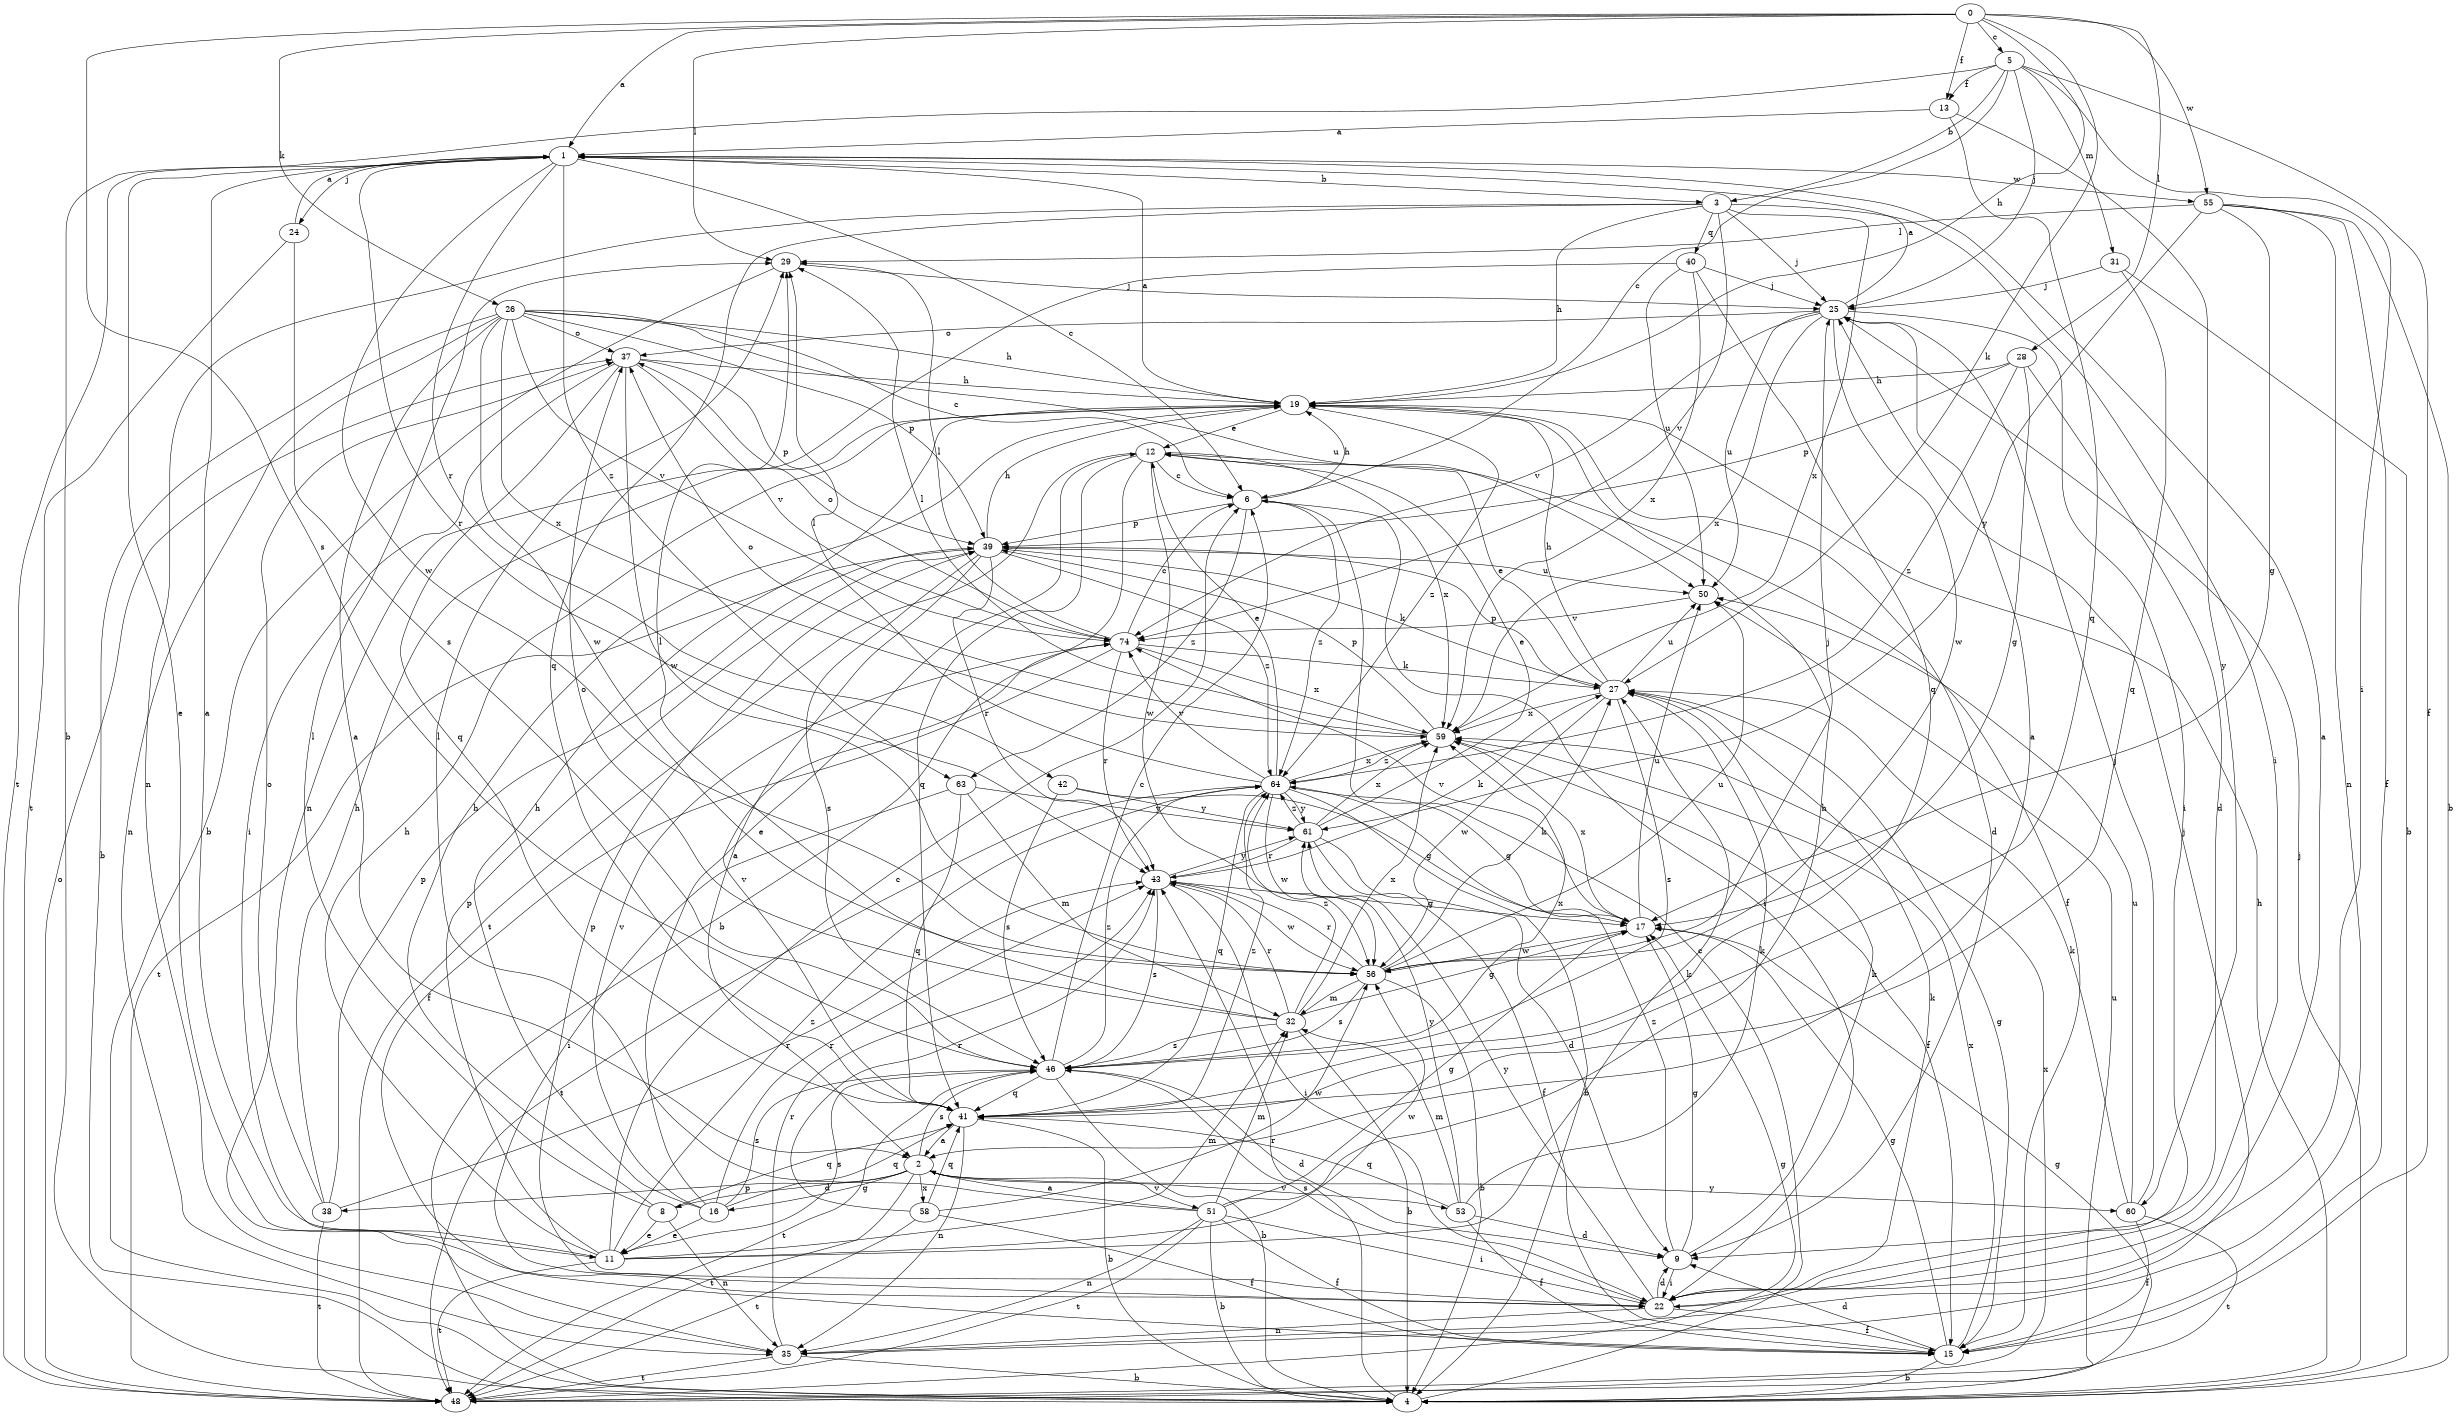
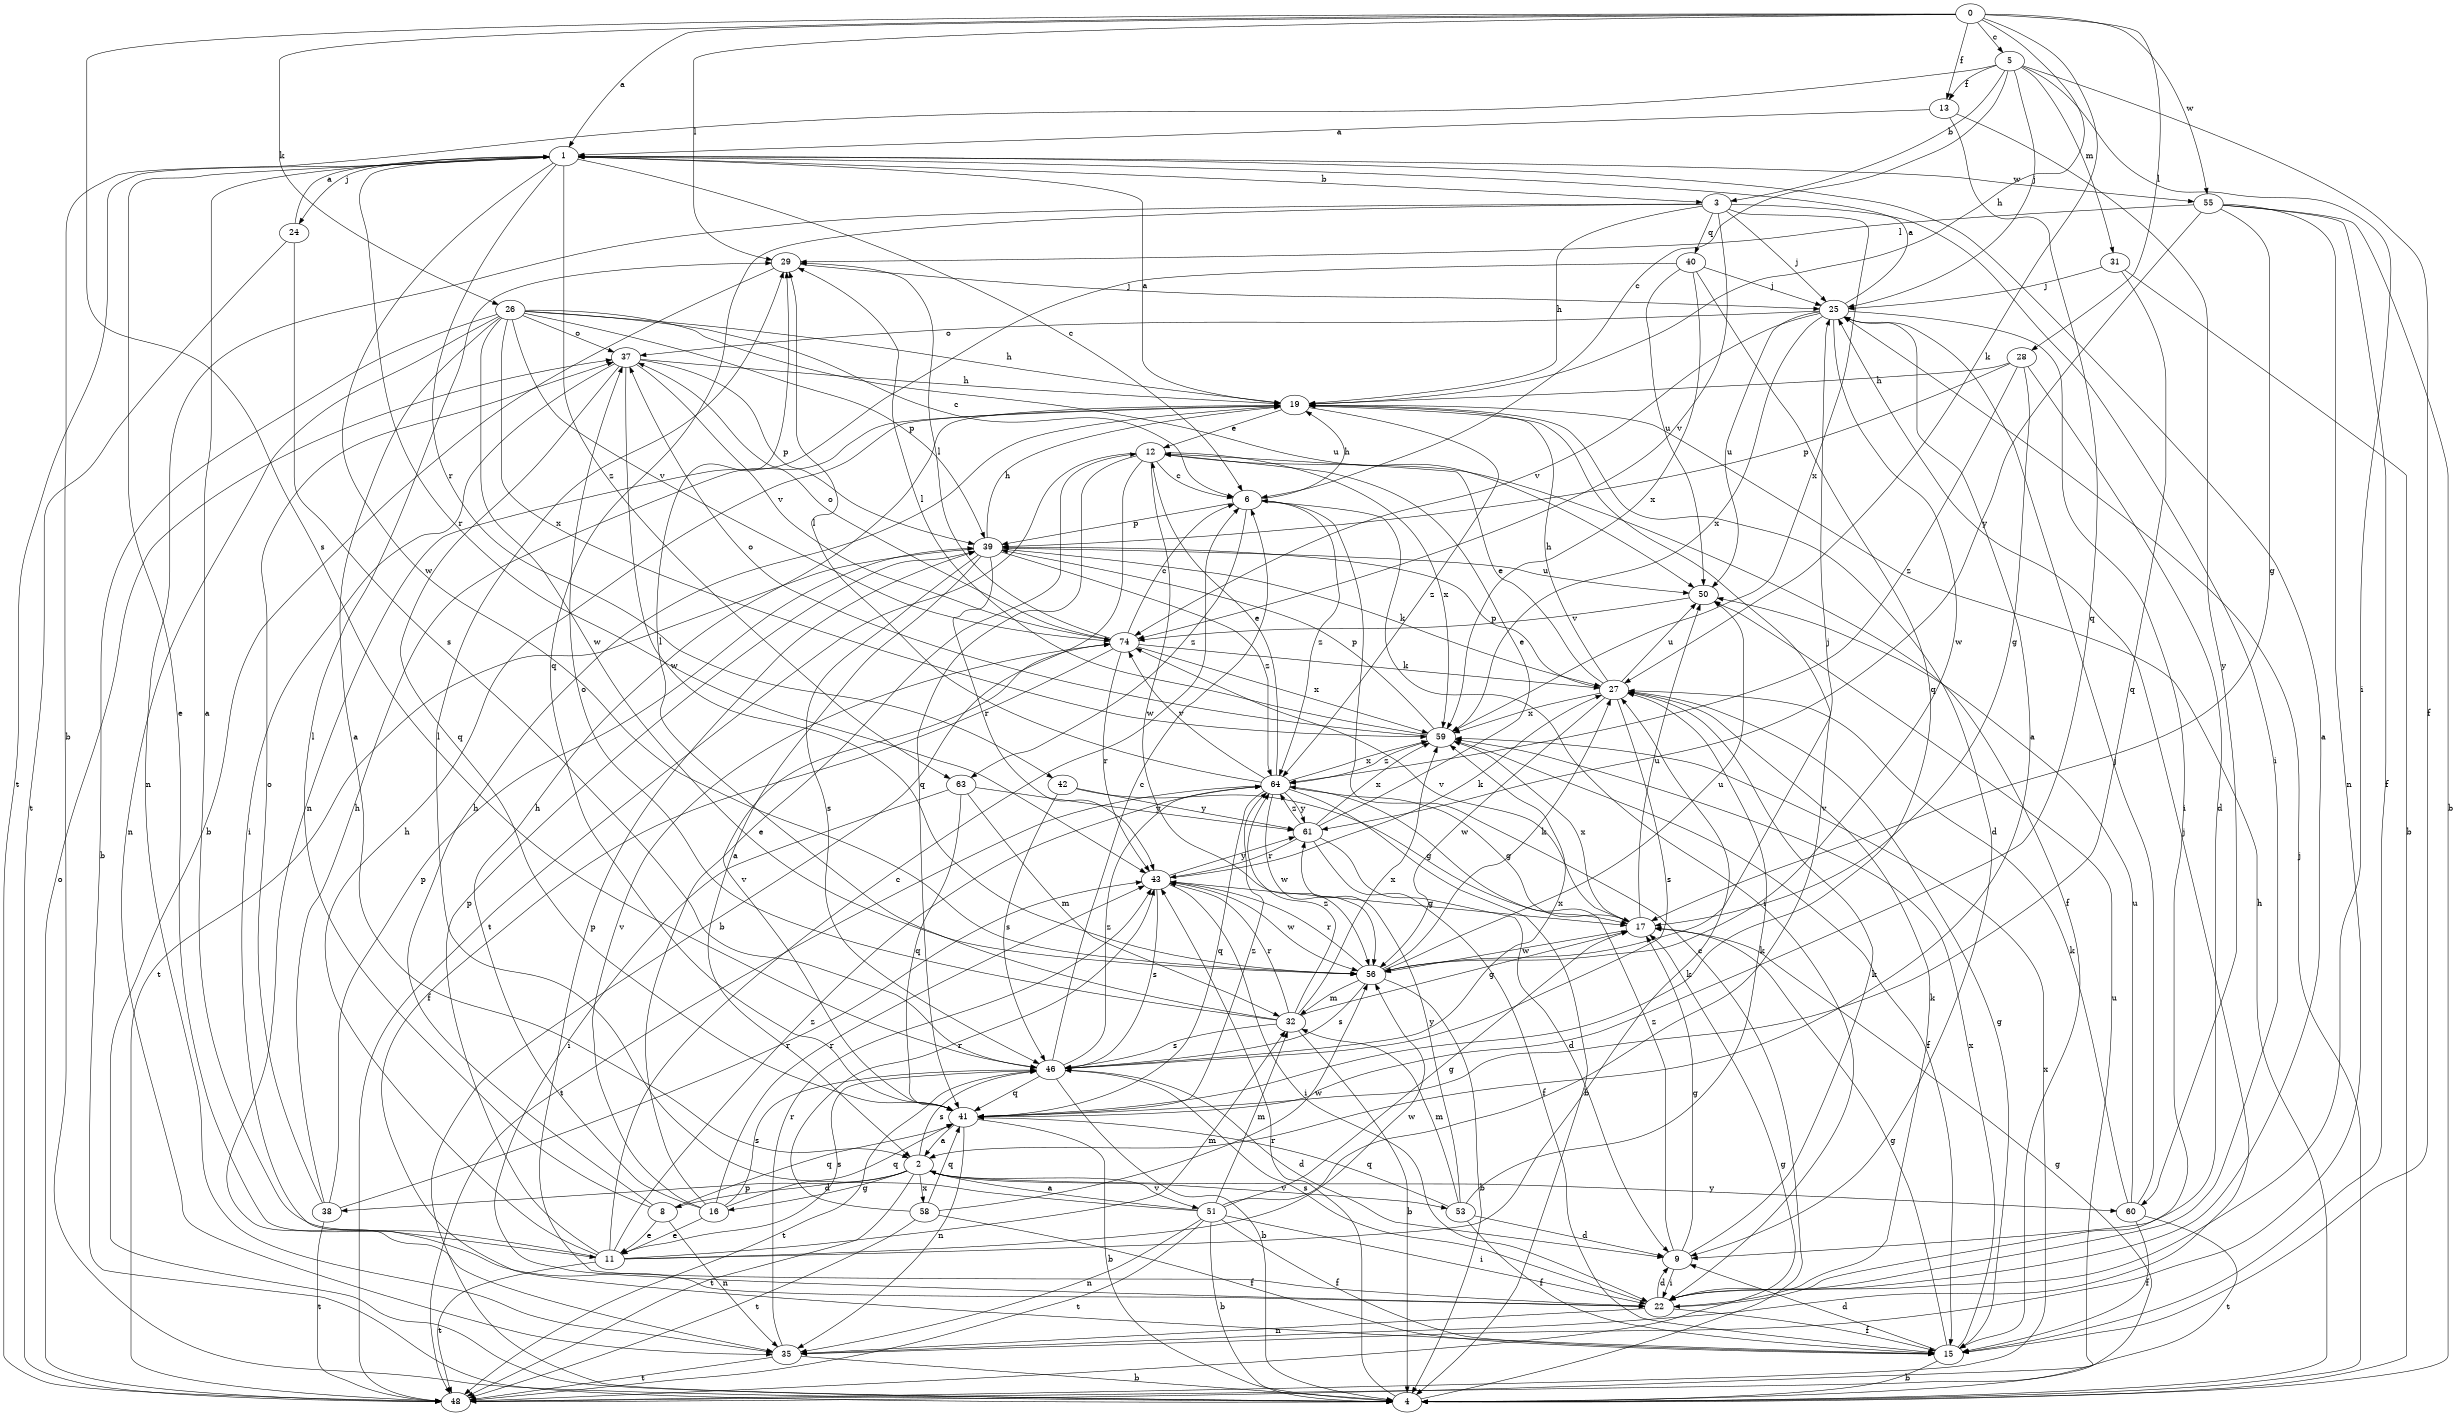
edge "51" -> "19": label "h" -> "v"
edge "22" -> "61": removed, label "y"
